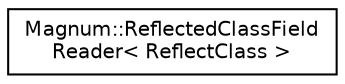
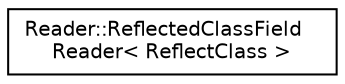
node "Magnum::ReflectedClassField Reader< ReflectClass >": label "Magnum::ReflectedClassField Reader< ReflectClass >" -> "Reader::ReflectedClassField Reader< ReflectClass >"
